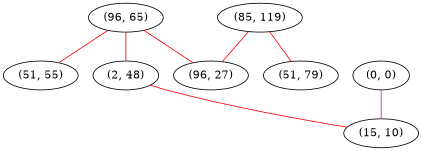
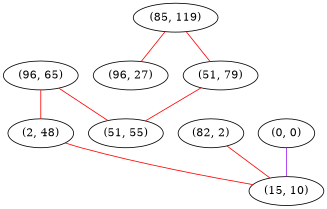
edge "(96, 65)" -- "(96, 27)": removed
edge "(51, 79)" -- "(51, 55)": added
node "(82, 2)": added
